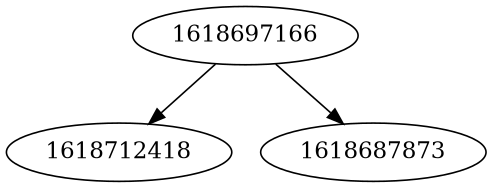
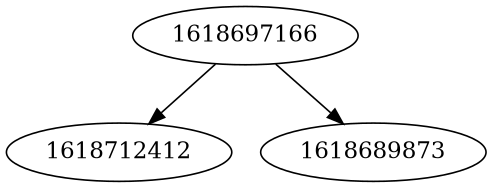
node "1618712418": label "1618712418" -> "1618712412"
node "1618687873": label "1618687873" -> "1618689873"
